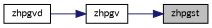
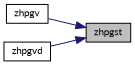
edge "zhpgvd" -> "zhpgv": now "zhpgvd" -> "zhpgst"
